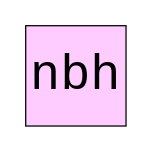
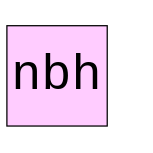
node "nbh": moved (76, 76) -> (57, 76)
